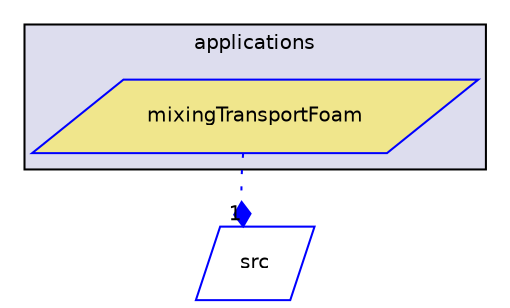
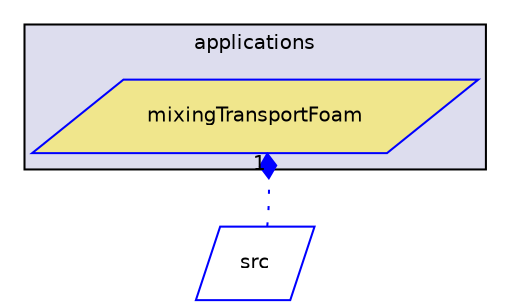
edge "mixingTransportFoam" -> "src": reversed
